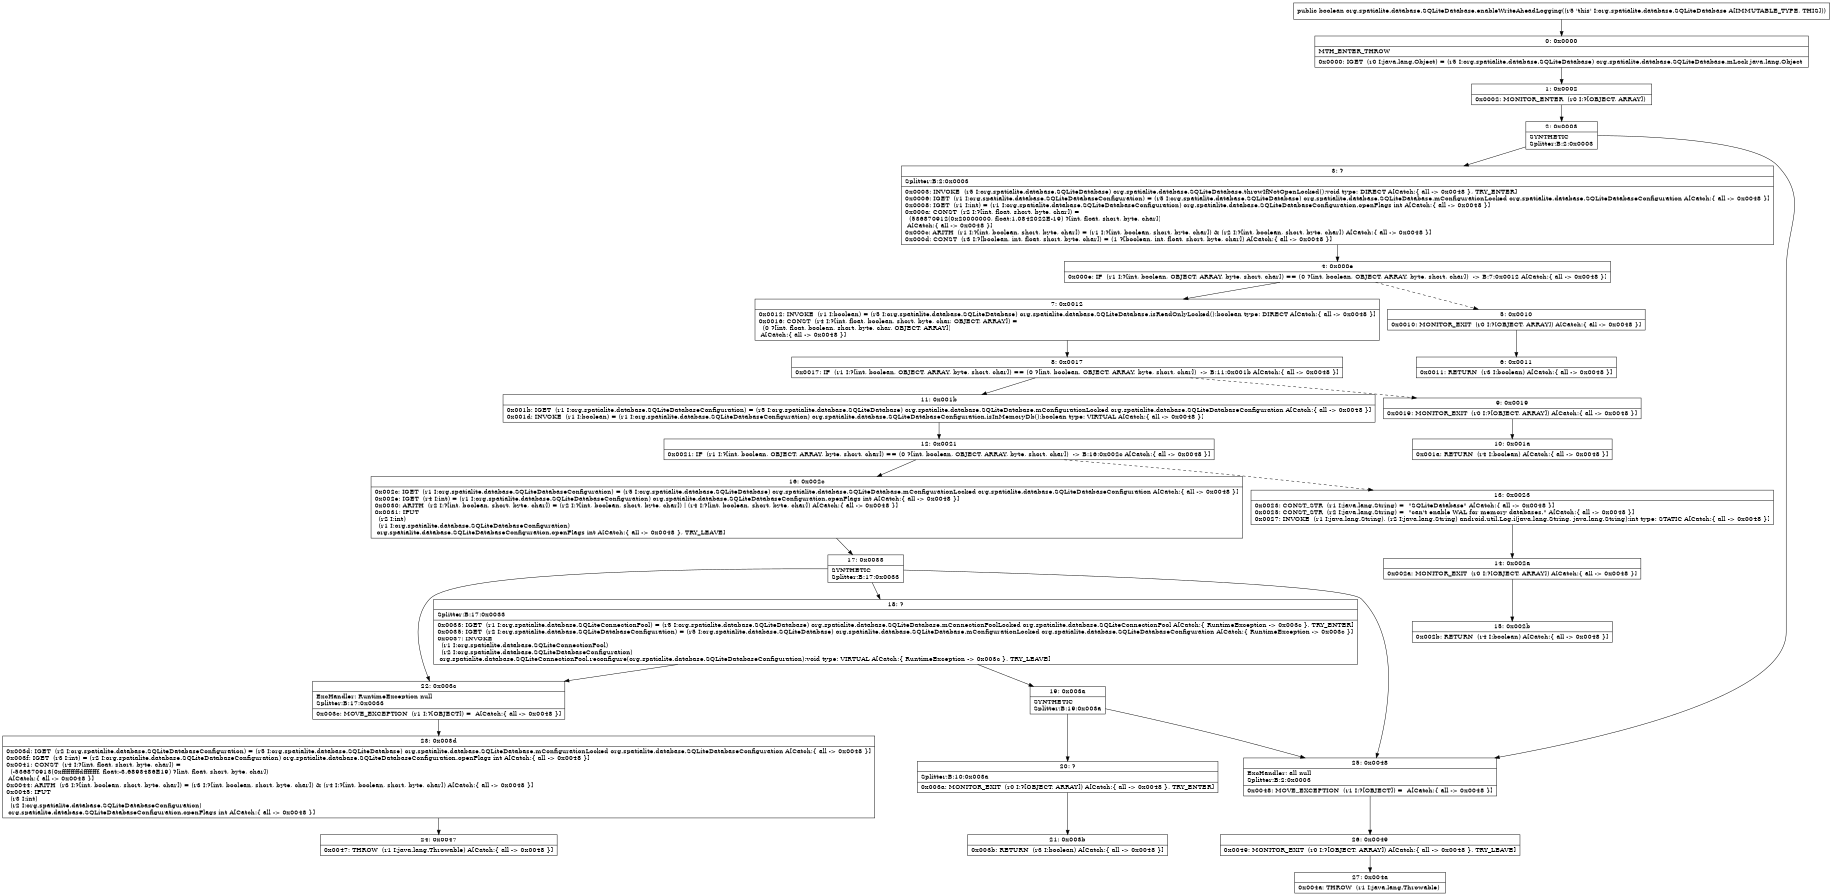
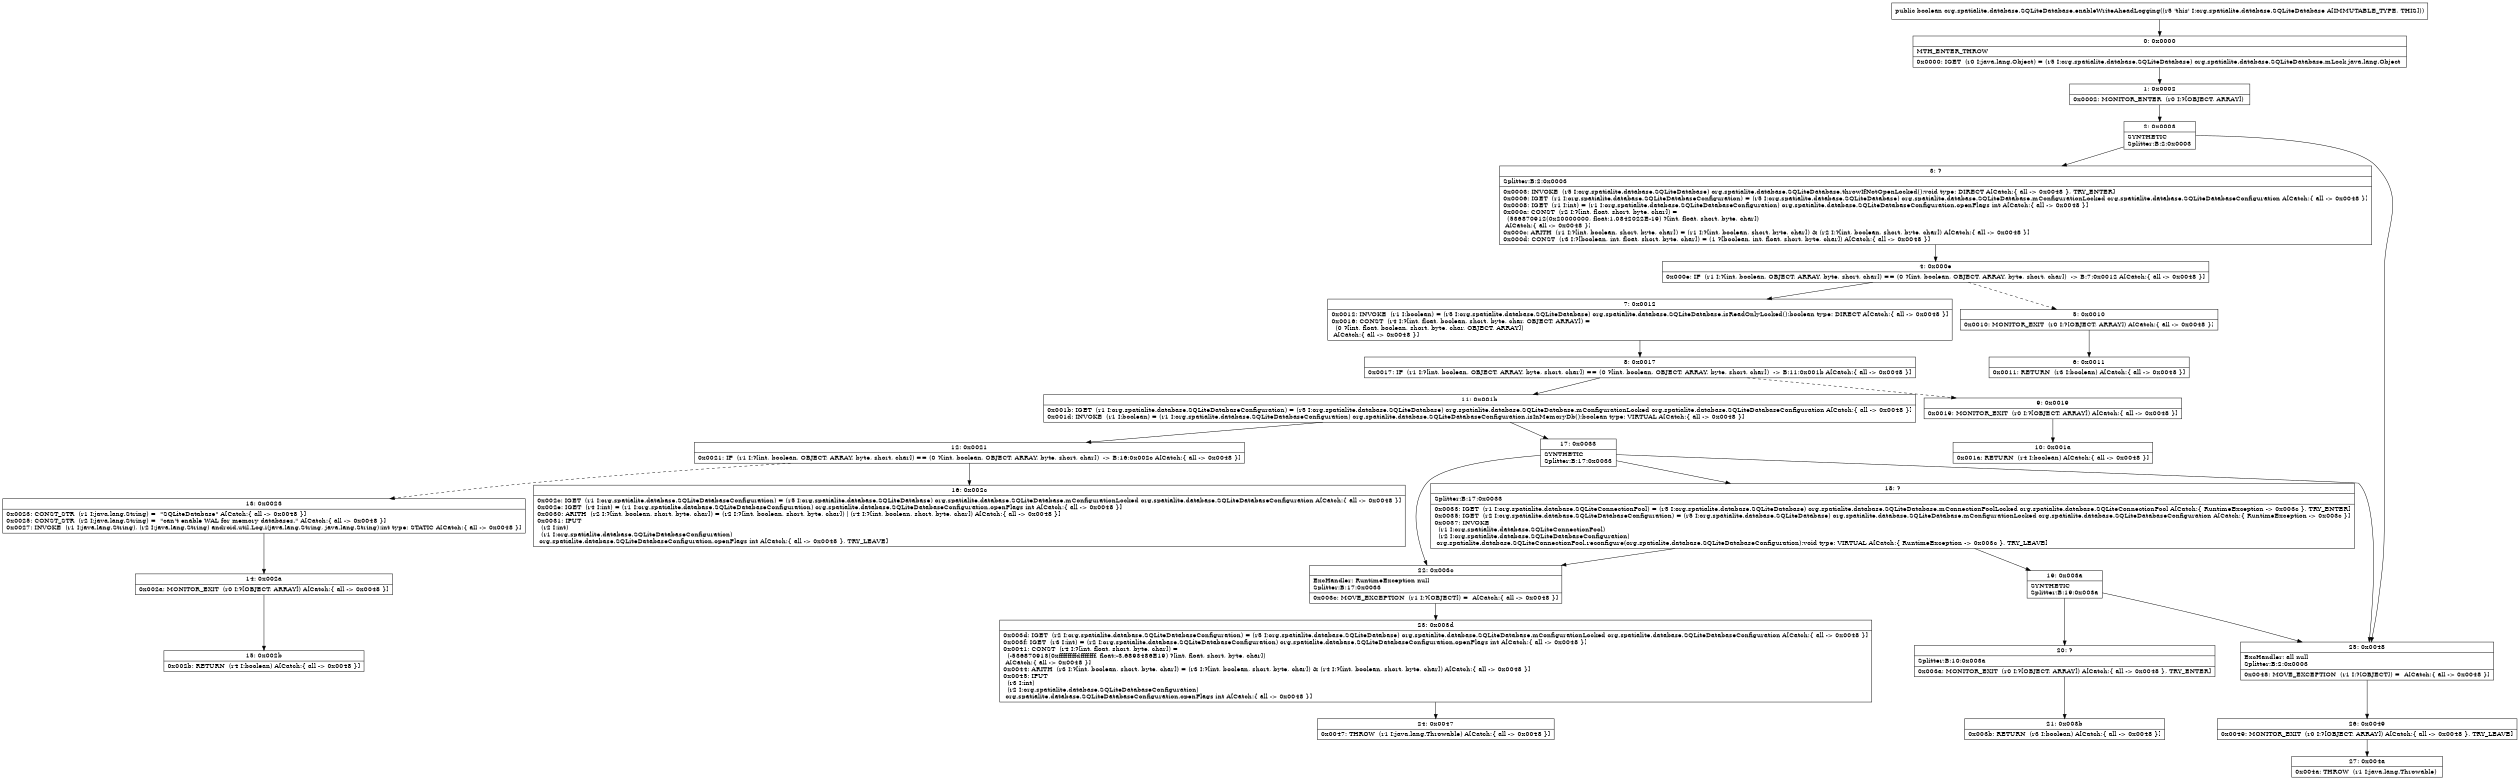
edge "16: 0x002c" -> "17: 0x0033": now "11: 0x001b" -> "17: 0x0033"
